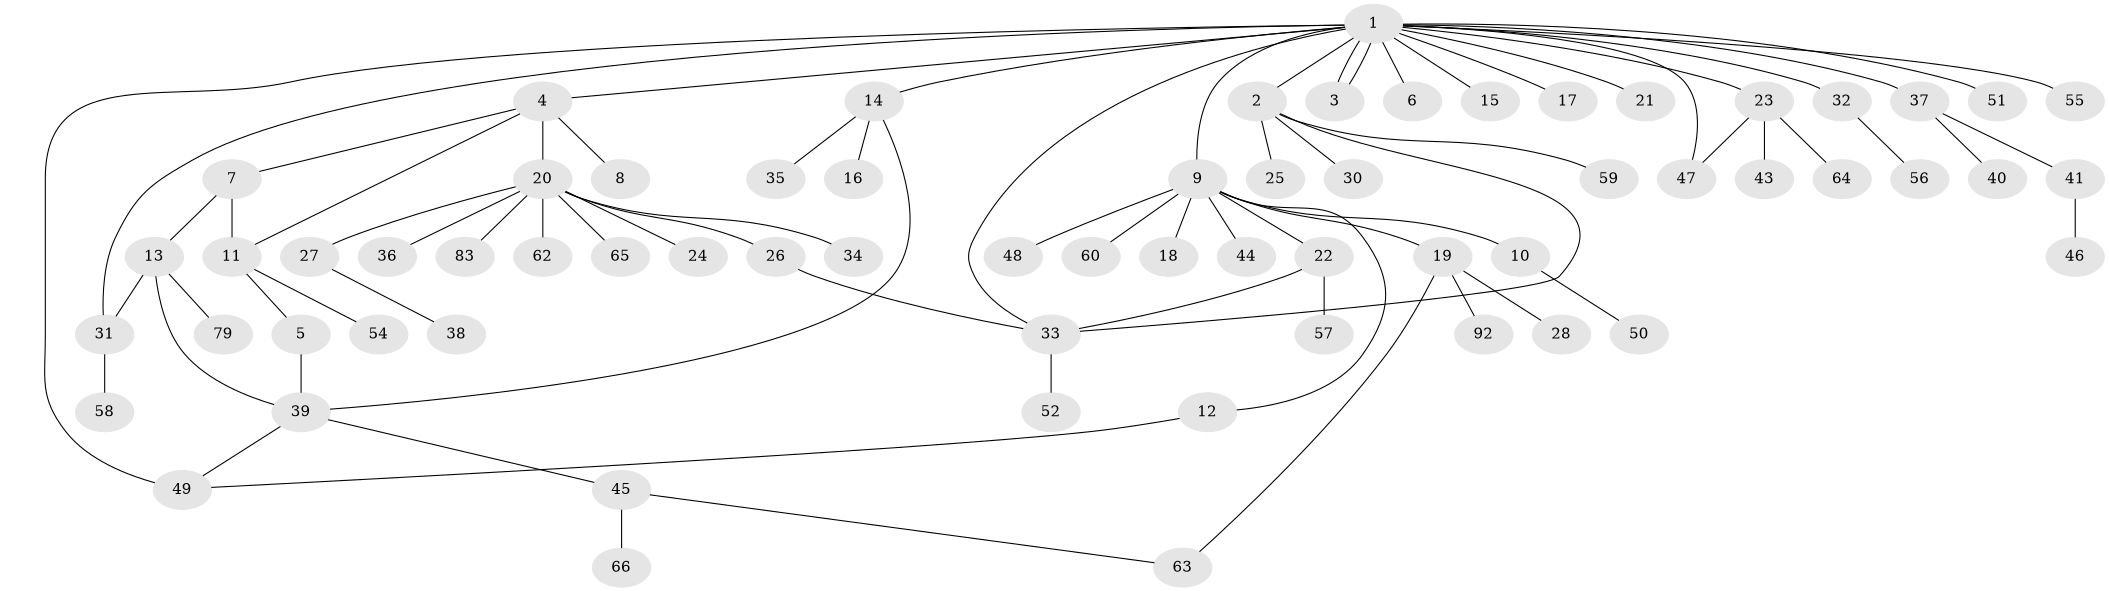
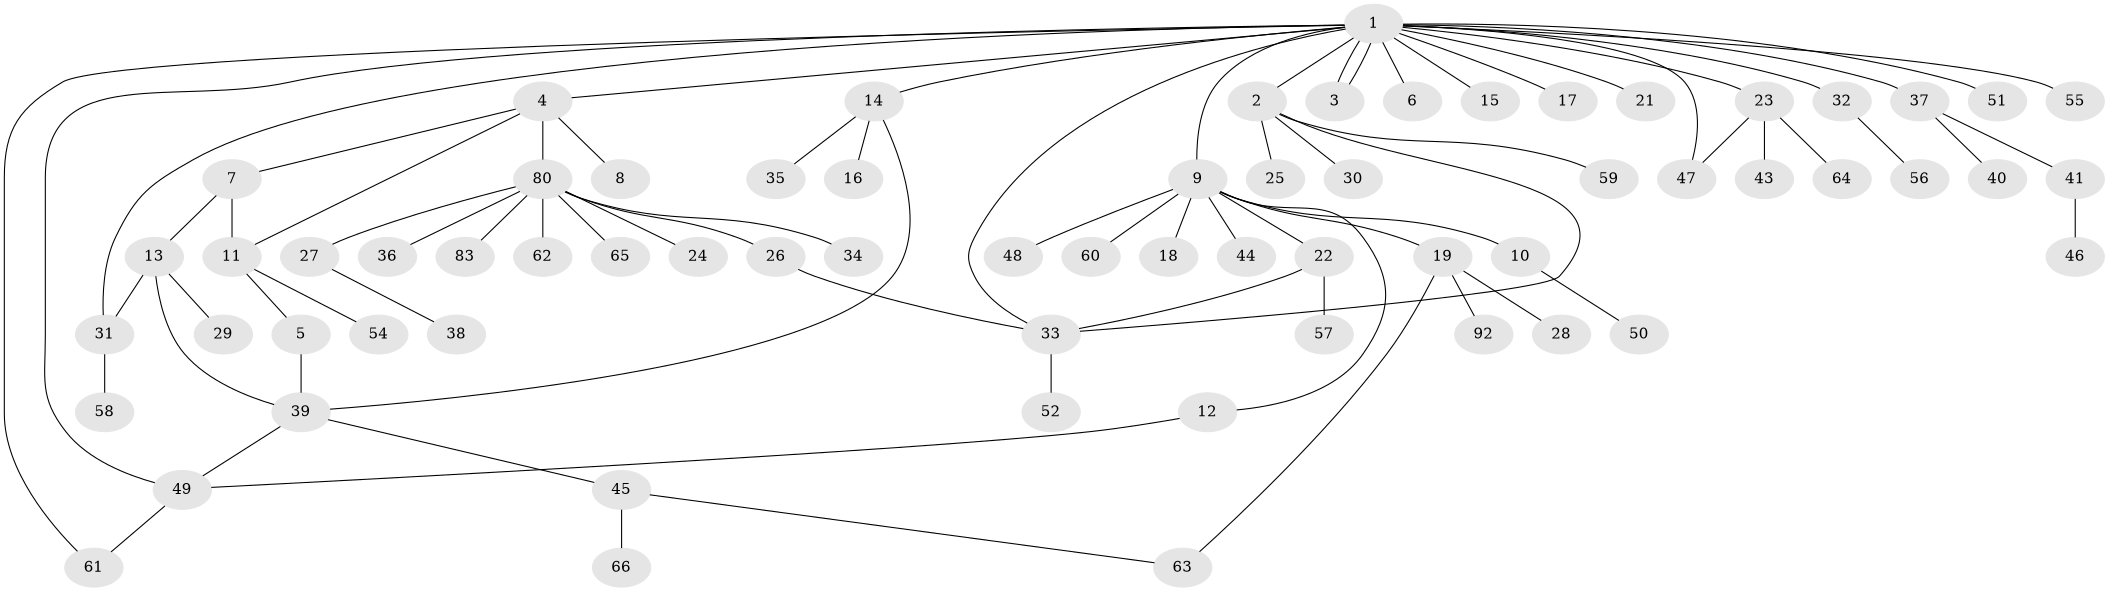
node "20": label "20" -> "80"
node "79": label "79" -> "29"
node "61": added
